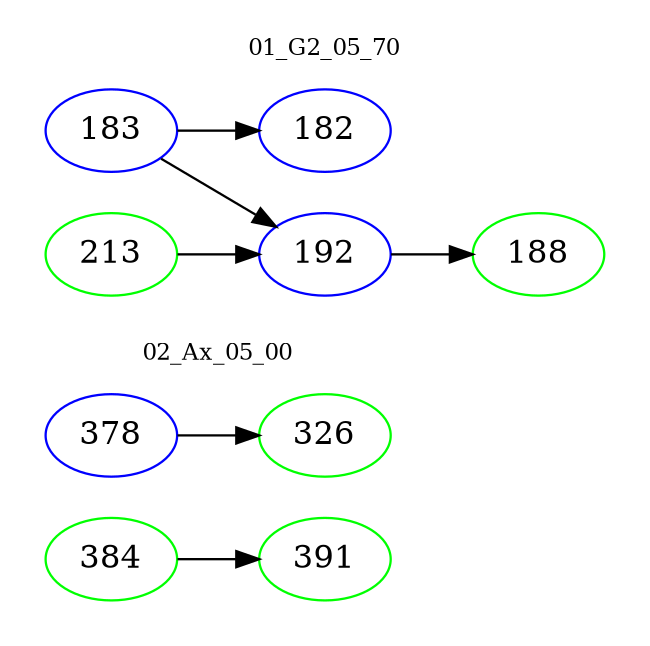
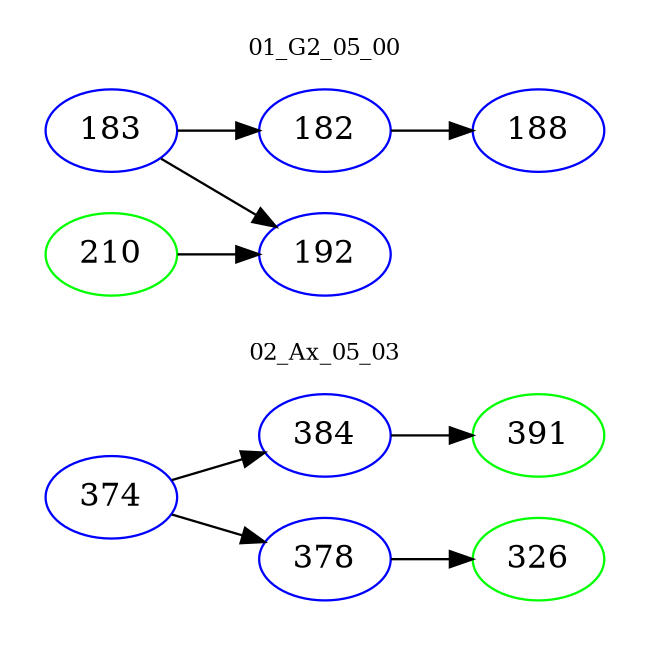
cluster "01_G2_05_70": label "01_G2_05_70" -> "01_G2_05_00"
node "213": label "213" -> "210"
edge "192" -> "188": now "182" -> "188"
node "188": color green -> blue
cluster "02_Ax_05_00": label "02_Ax_05_00" -> "02_Ax_05_03"
node "374": added
node "384": color green -> blue
